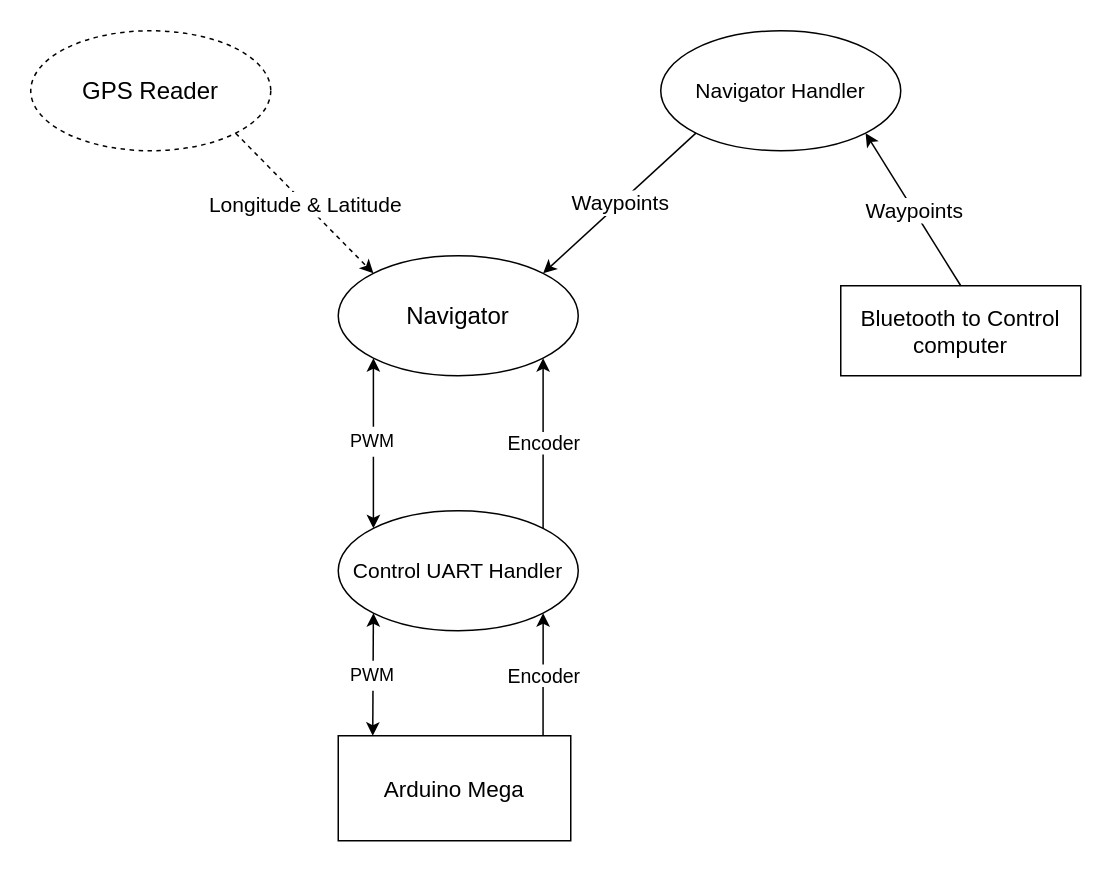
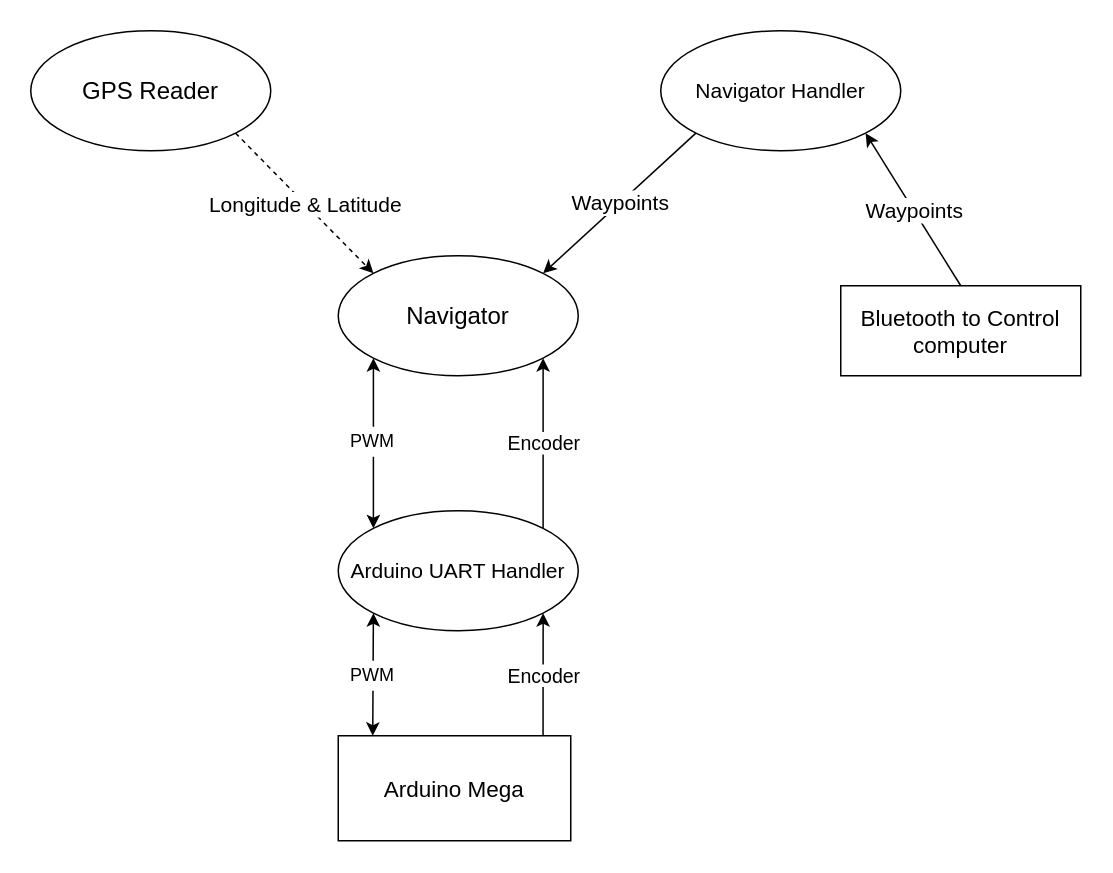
node "GPS Reader": style dashed -> solid
node "Control UART Handler": label "Control UART Handler" -> "Arduino UART Handler"
